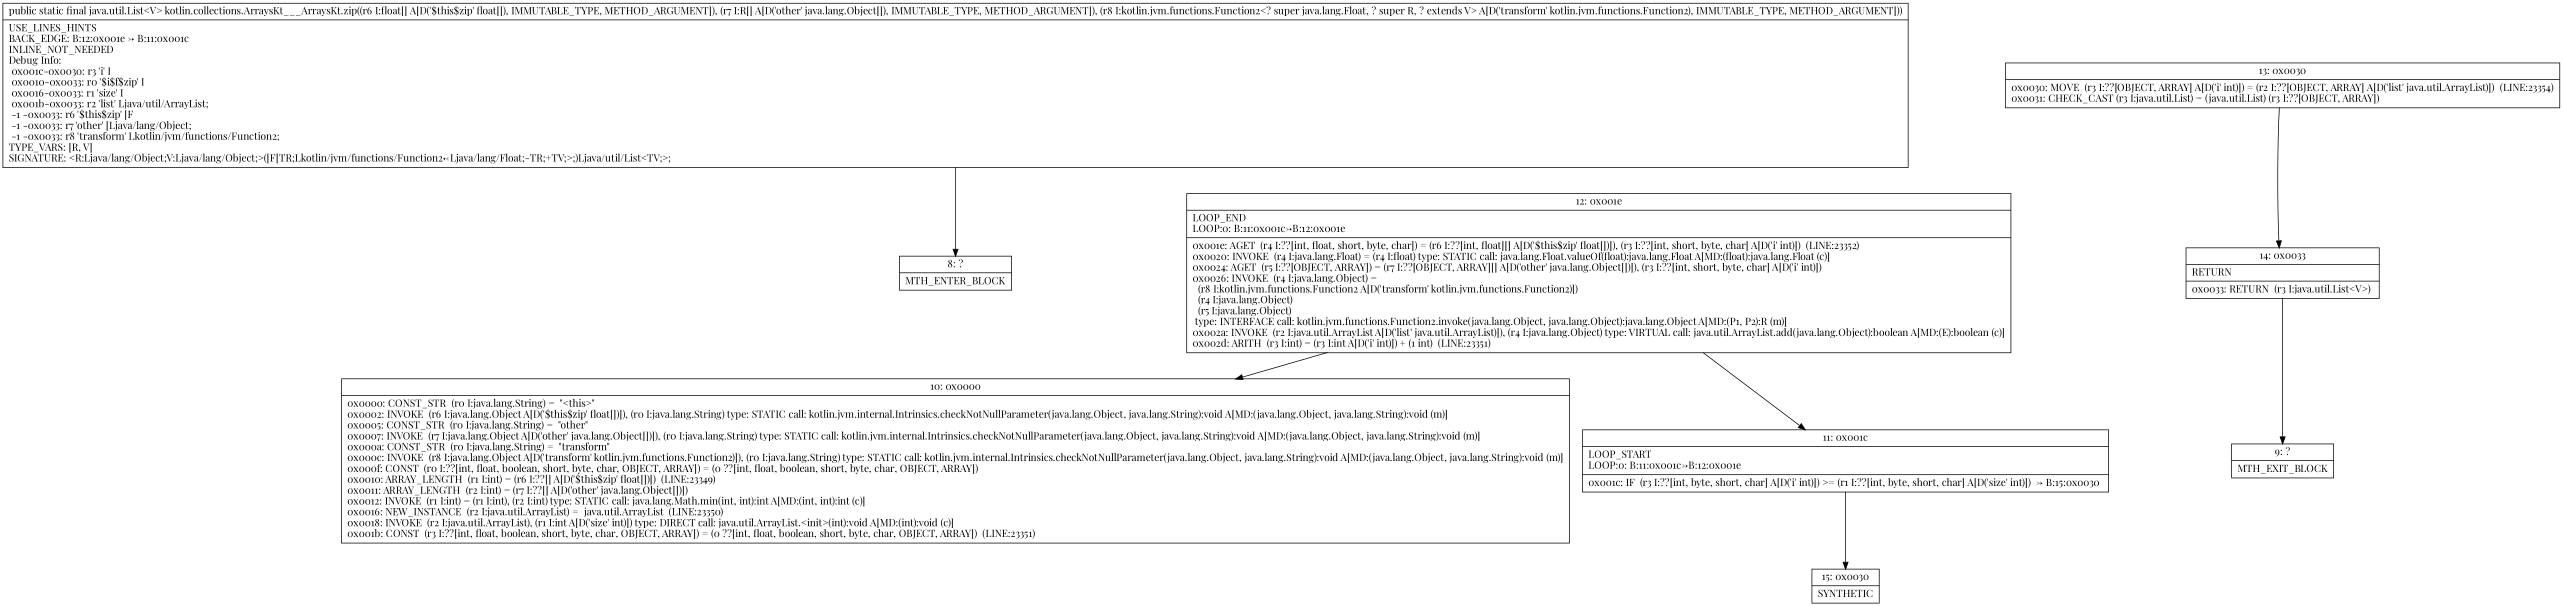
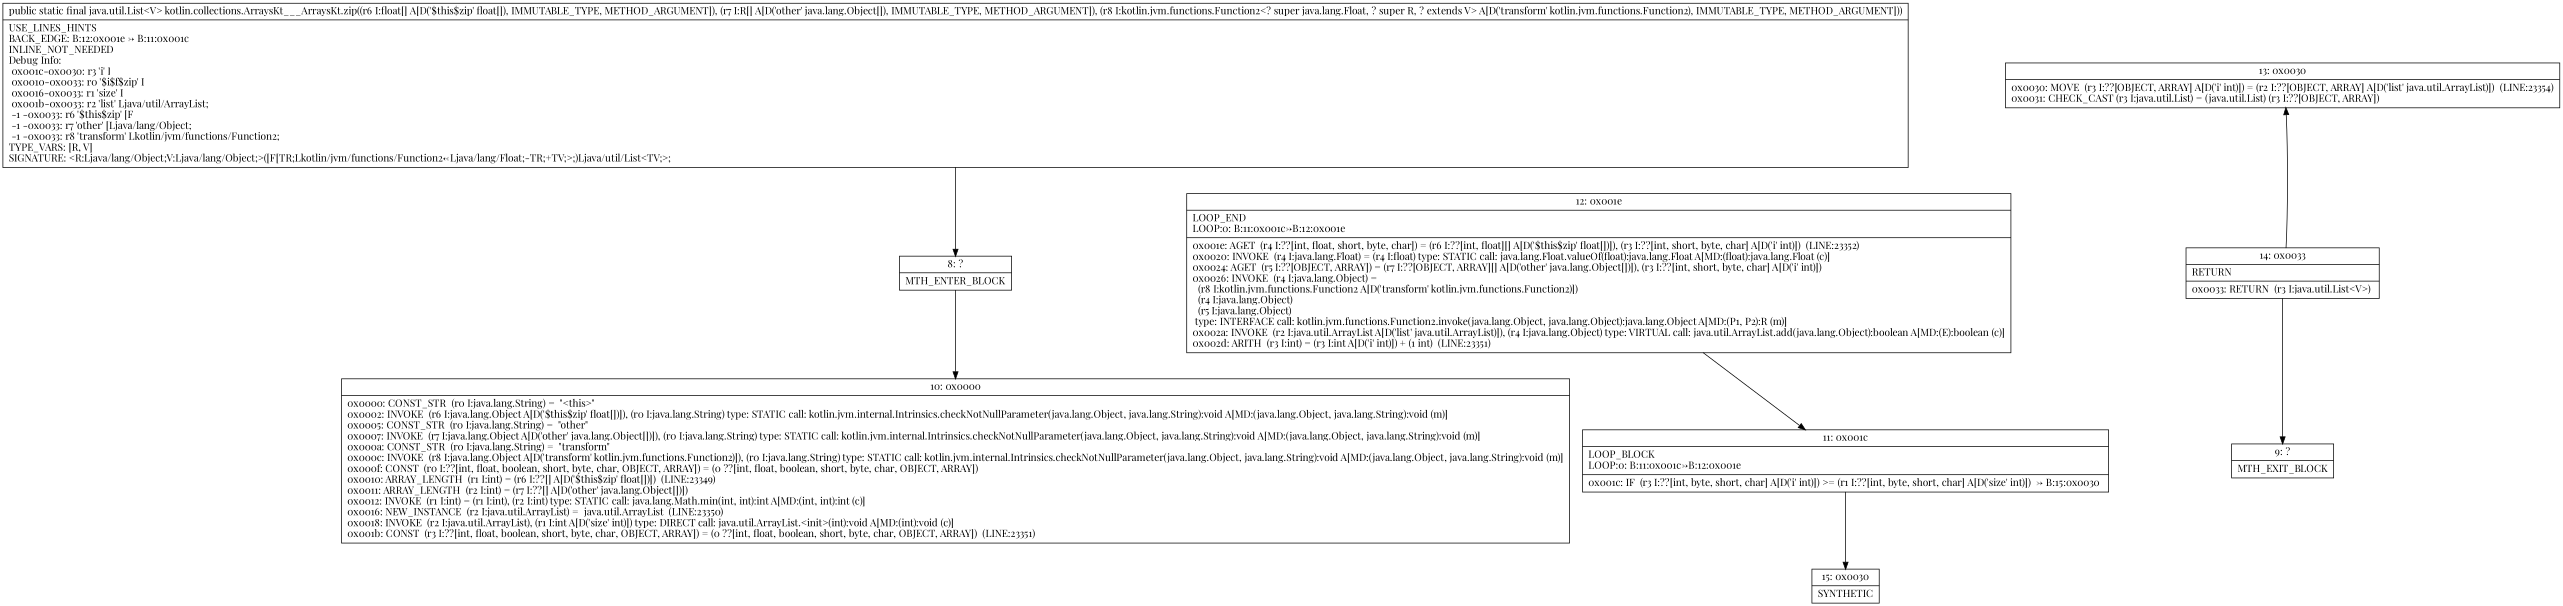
edge "13: 0x0030" -> "14: 0x0033": reversed
edge "12: 0x001e" -> "10: 0x0000": now "8: ?" -> "10: 0x0000"
node "11: 0x001c": text "LOOP_START" -> "LOOP_BLOCK"
